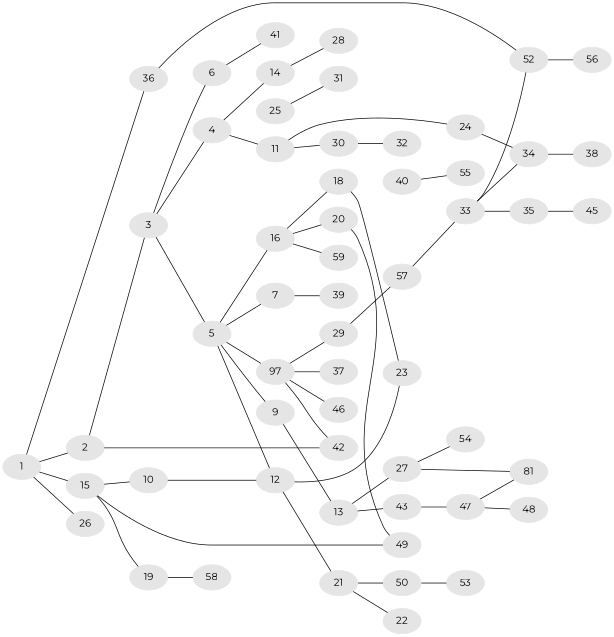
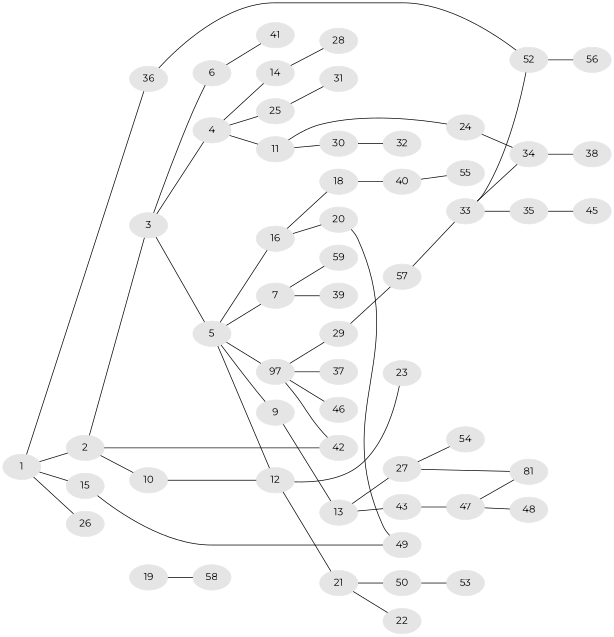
edge "25" -- "4": added
edge "16" -- "59": now "7" -- "59"
edge "18" -- "23": now "18" -- "40"
edge "10" -- "15": now "10" -- "2"
edge "15" -- "19": removed
